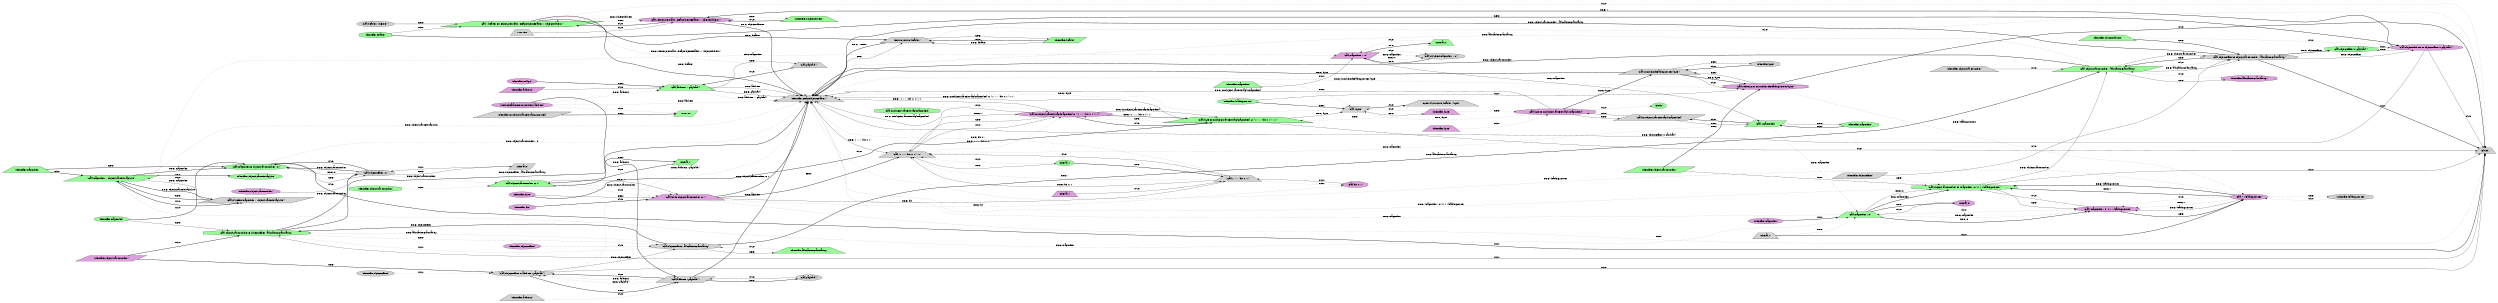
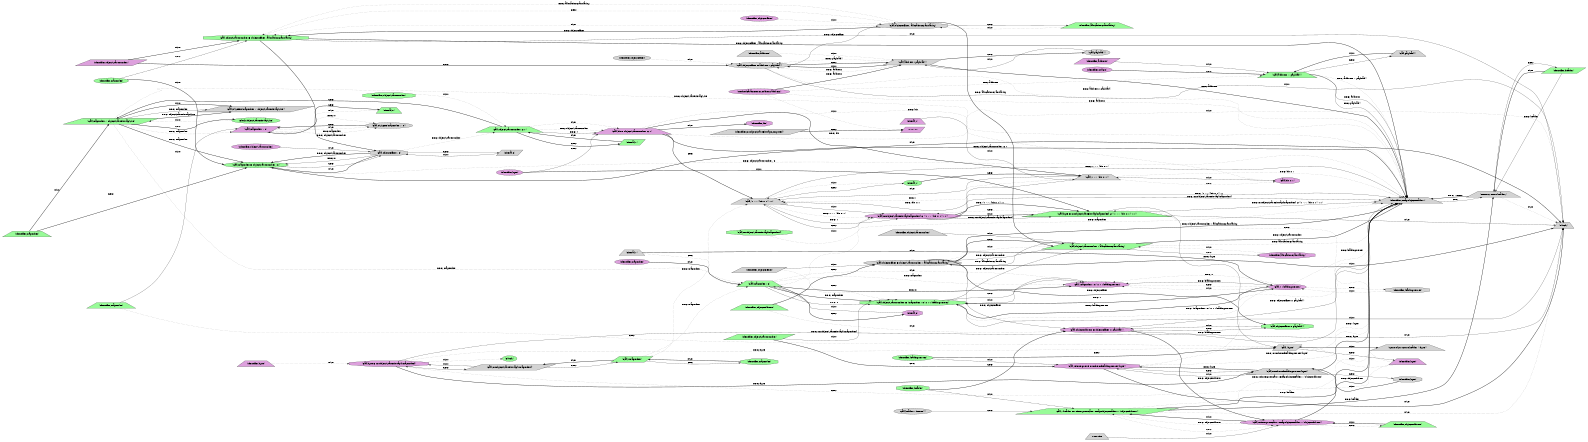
edge "(Call,objectAddress = objectOffset + payload())" -> "(Call,reinterpret_cast<HeapObjectHeader*>(objectAddress))": label "DDG: 7" -> "DDG: objectAddress"
edge "(Call,mapIndex > 0)" -> "(Call,--mapIndex)": removed, label "DDG: mapIndex"
node "1000100": fillcolor palegreen -> plum
edge "(Identifier,HeapObjectHeader*)" -> "(Call,(1 << (bit + 1)) - 1)": reversed
node "(Identifier,objectStartBitMapSize)": label "(Identifier,objectStartBitMapSize)" -> "(Block,objectStartBitMapSize)"
edge "(Call,ASSERT(mapIndex < objectStartBitMapSize))" -> "(Call,mapIndex < objectStartBitMapSize)": now "(Call,objectStartNumber & 7)" -> "(Call,mapIndex < objectStartBitMapSize)"
edge "(Call,bit = objectStartNumber & 7)" -> "(Call,1 << (bit + 1))": style solid -> bold
edge "(Identifier,bit)" -> "(Call,bit = objectStartNumber & 7)": reversed
edge "(Call,(mapIndex * 8) + 7 - leadingZeroes)" -> "(Call,7 - leadingZeroes)": style bold -> dotted
